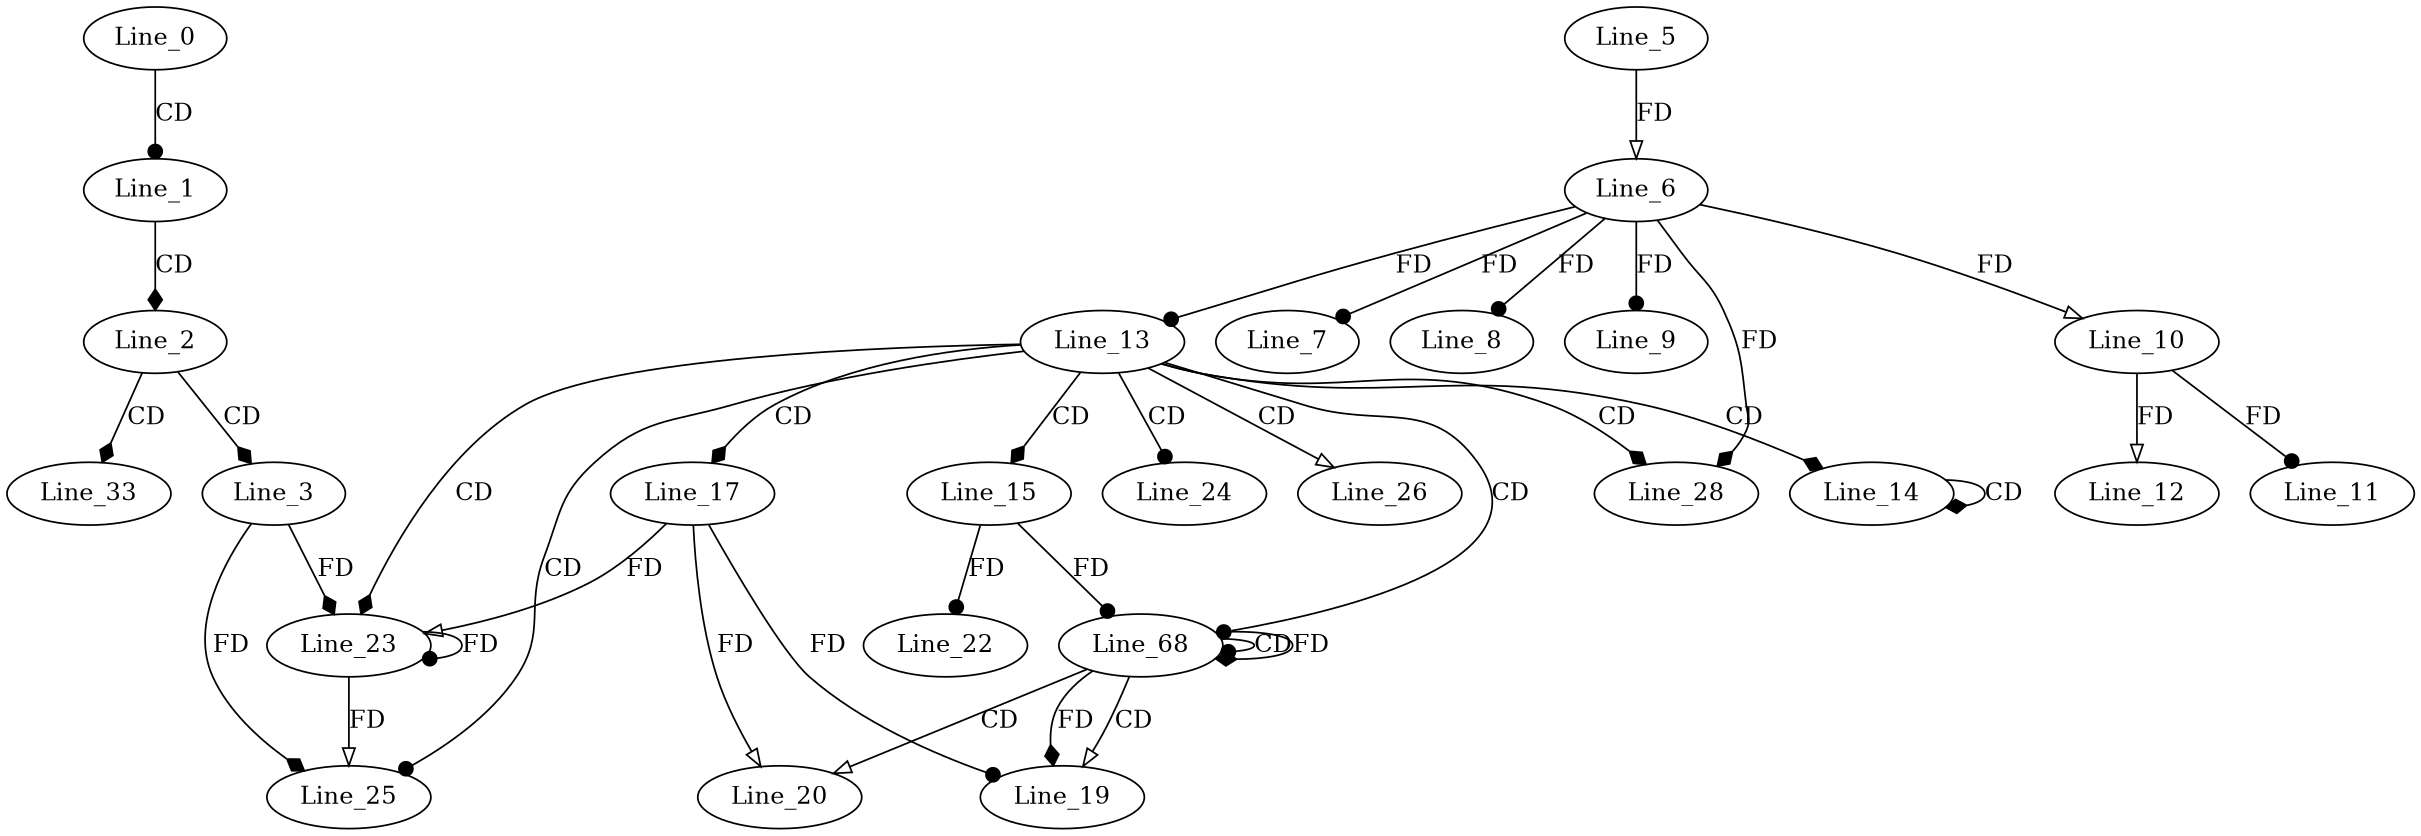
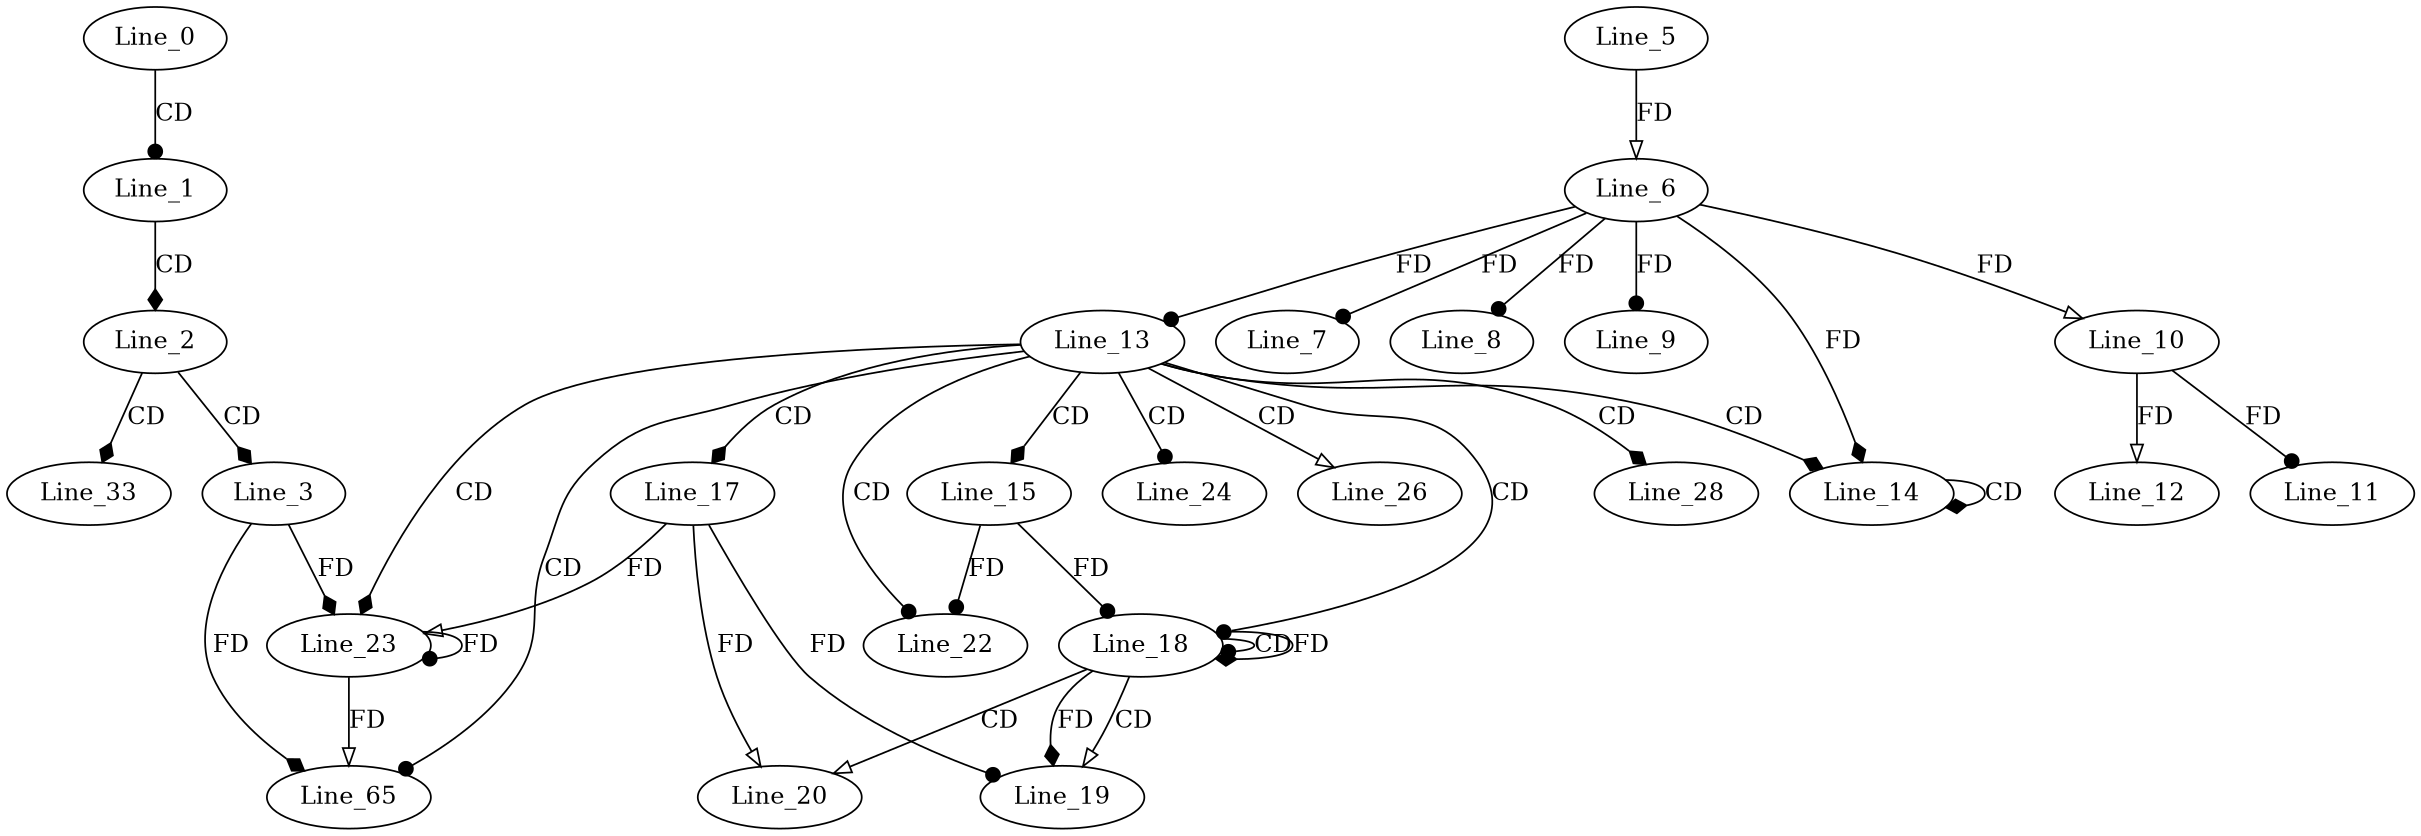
edge "Line_6" -> "Line_28": now "Line_6" -> "Line_14"
edge "Line_13" -> "Line_22": added, label "CD"
node "Line_68": label "Line_68" -> "Line_18"
node "Line_25": label "Line_25" -> "Line_65"
